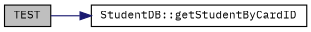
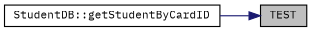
edge "TEST" -> "StudentDB::getStudentByCardID": reversed
